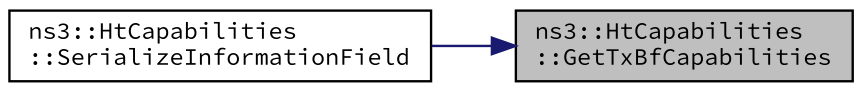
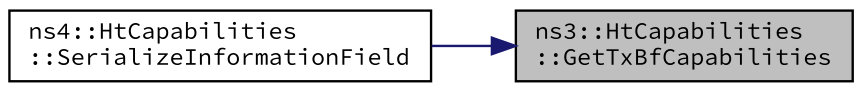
node "ns3::HtCapabilities ::SerializeInformationField": label "ns3::HtCapabilities ::SerializeInformationField" -> "ns4::HtCapabilities ::SerializeInformationField"
